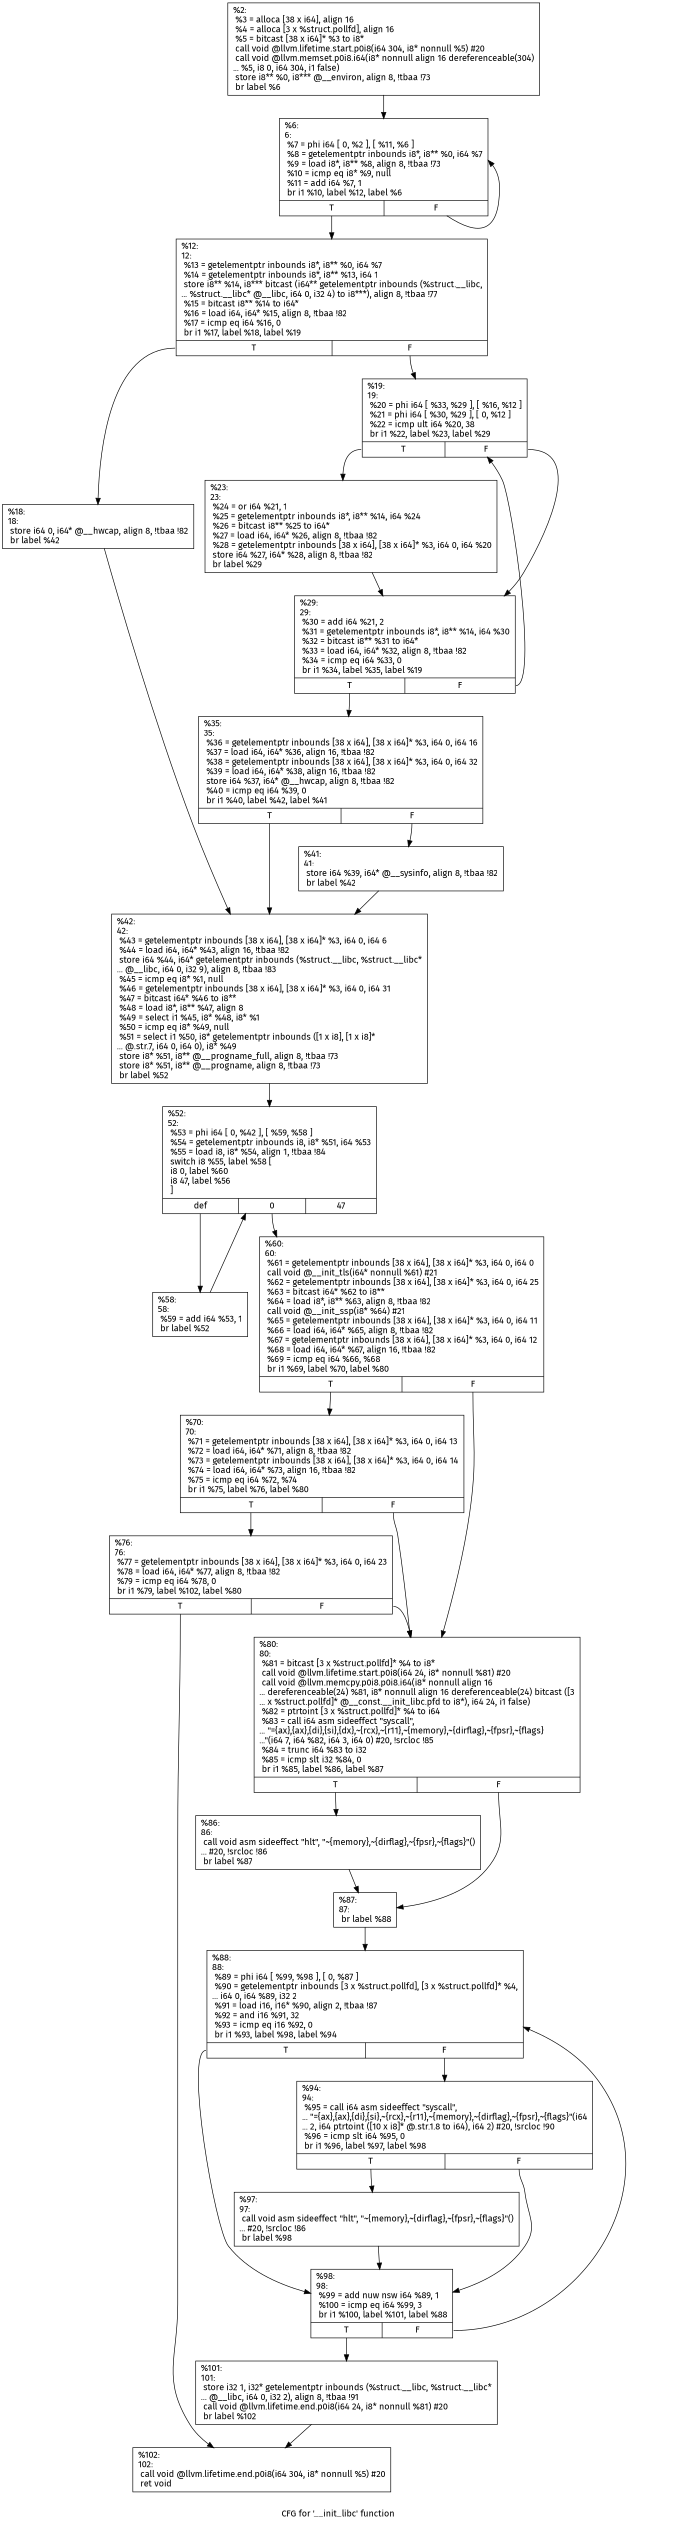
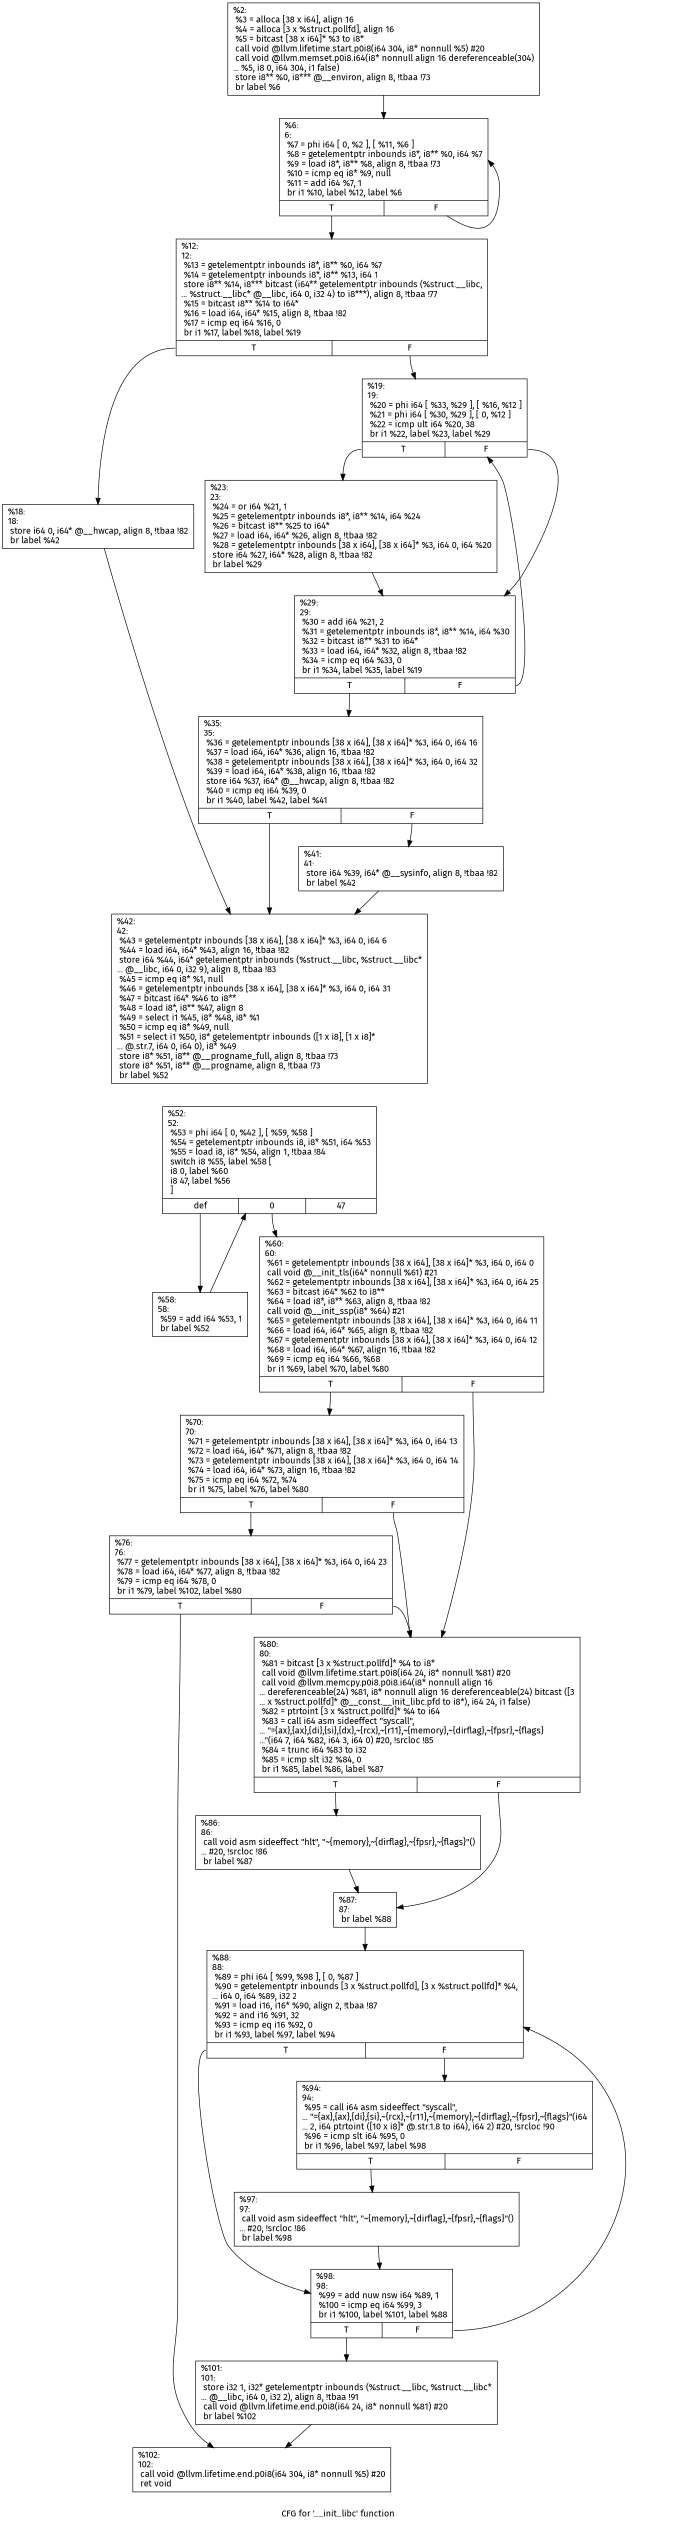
edge "%42:" -> "%52:": removed
node "%88:": text "br i1 %93, label %98, label %94" -> "br i1 %93, label %97, label %94"
edge "%94:" -> "%98:": removed
